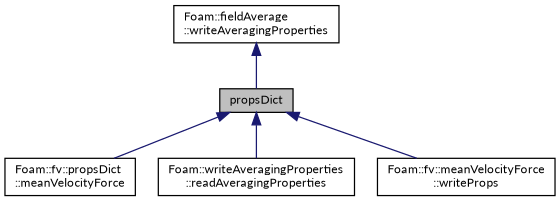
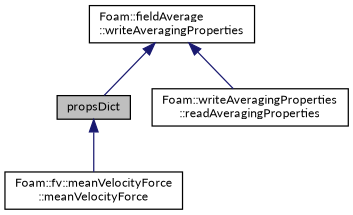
edge "Foam::writeAveragingProperties ::readAveragingProperties" -> "propsDict": now "Foam::writeAveragingProperties ::readAveragingProperties" -> "Foam::fieldAverage ::writeAveragingProperties"
node "Foam::fv::propsDict ::meanVelocityForce": label "Foam::fv::propsDict ::meanVelocityForce" -> "Foam::fv::meanVelocityForce ::meanVelocityForce"
node "Foam::fv::meanVelocityForce ::writeProps": removed
